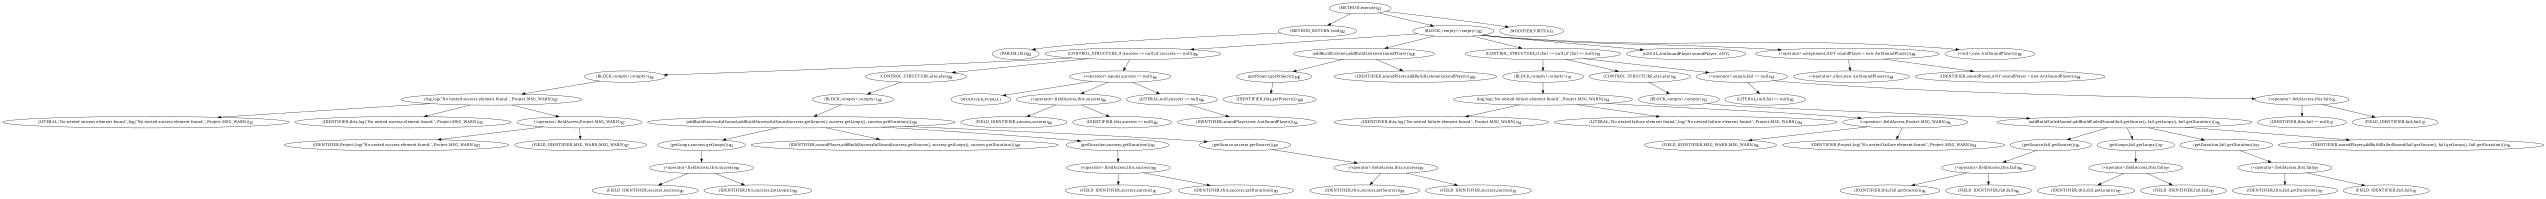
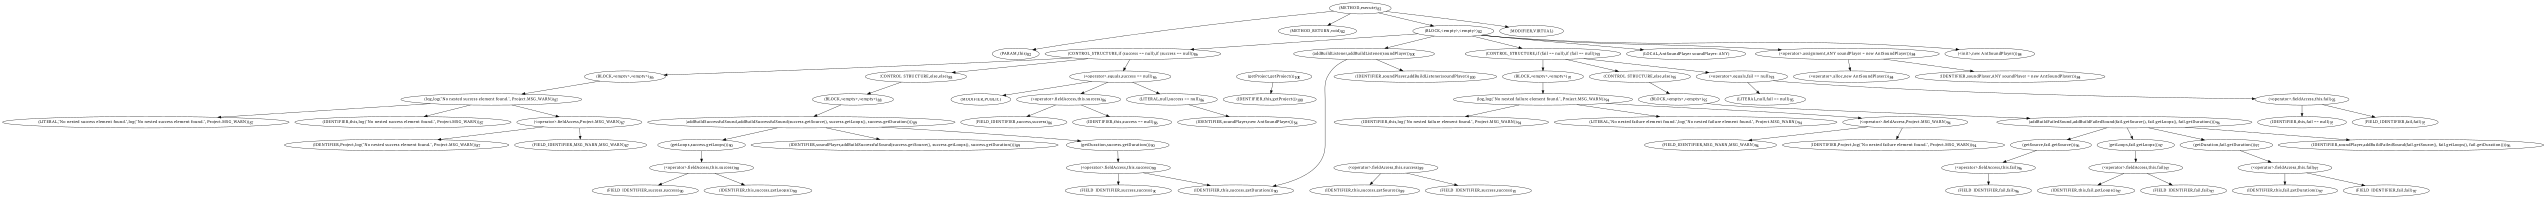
edge "(METHOD_RETURN,void)" -> "(PARAM,this)": now "(METHOD,execute)" -> "(PARAM,this)"
edge "(addBuildListener,addBuildListener(soundPlayer))" -> "(getProject,getProject())": now "(addBuildListener,addBuildListener(soundPlayer))" -> "(IDENTIFIER,this,success.getDuration())"
node "(getSource,success.getSource())": removed
node "(IDENTIFIER,this,fail.getSource())": removed
